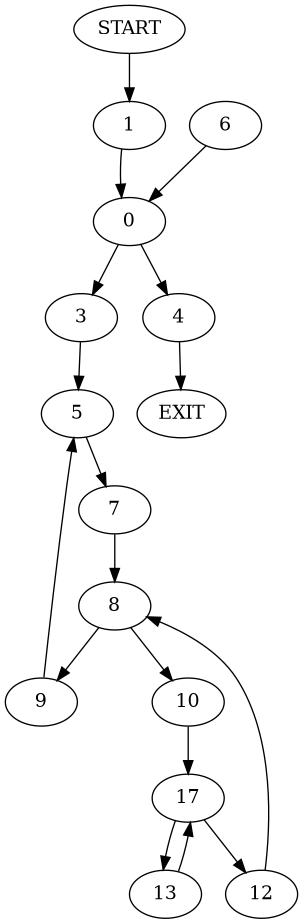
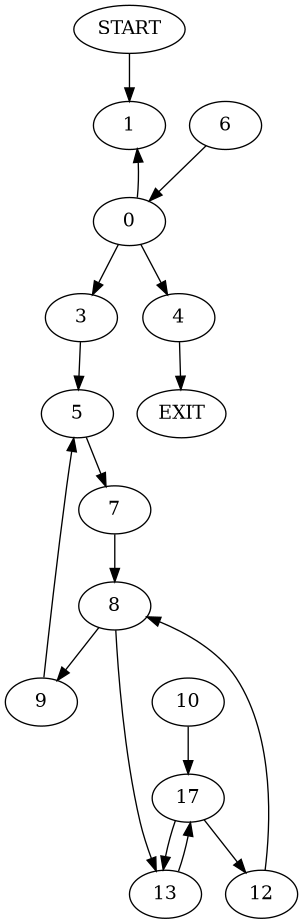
edge "1" -> "0": reversed
edge "8" -> "10": now "8" -> "13"
